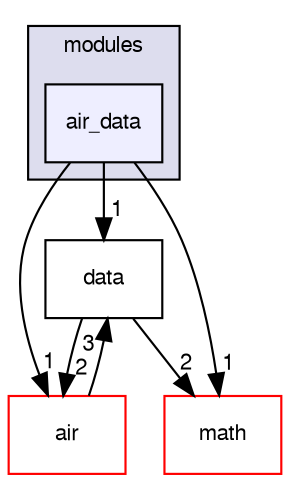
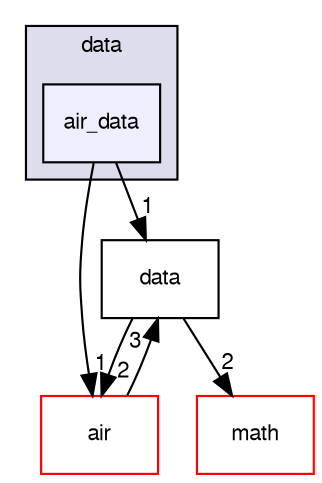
cluster "modules": label "modules" -> "data"
edge "air_data" -> "math": removed
